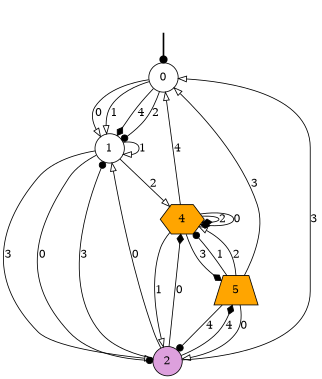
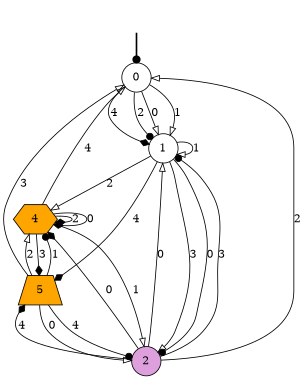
edge "2" -> "0": label "3" -> "2"
edge "1" -> "5": added, label "4"
